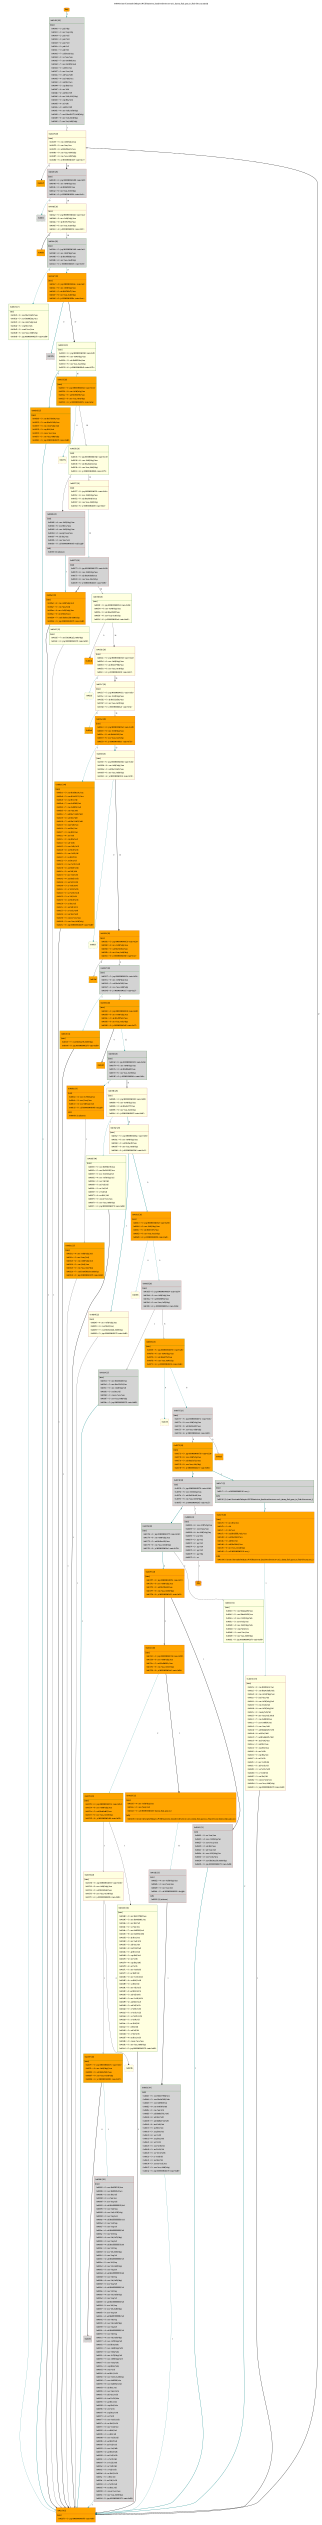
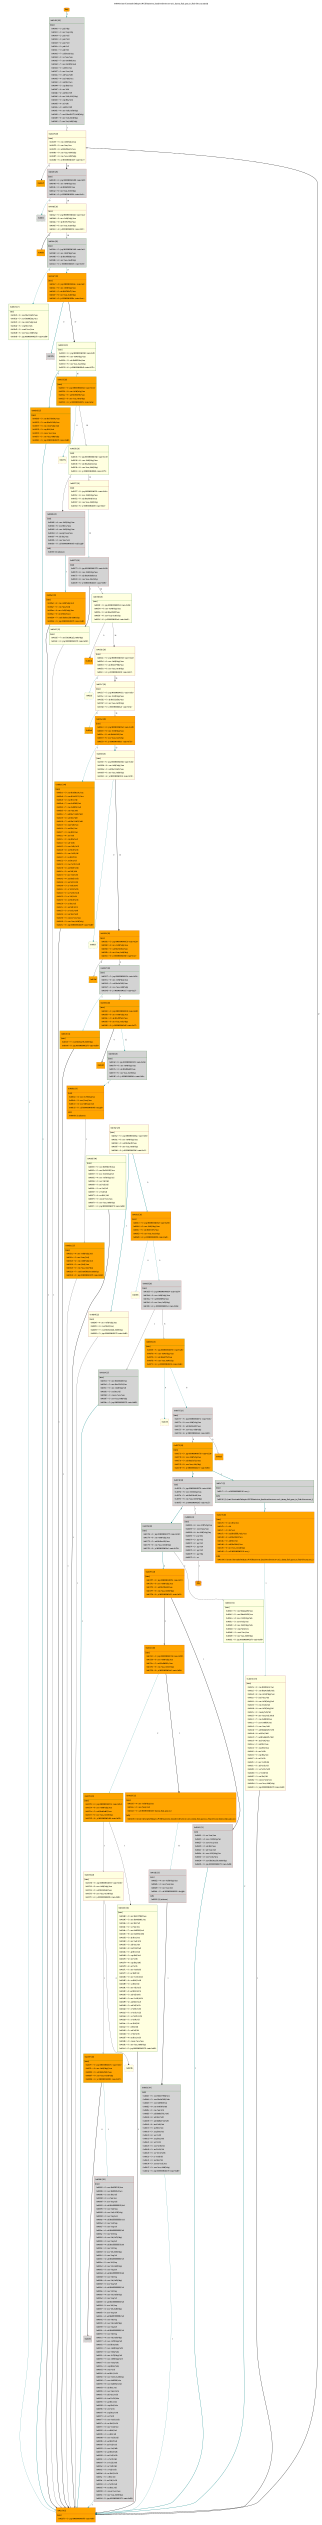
edge "0x401573 [28]" -> "0x401ba3 [29]": now "0x401573 [28]" -> "0x401d15 [12]"
node "0x40168b [28]": removed
